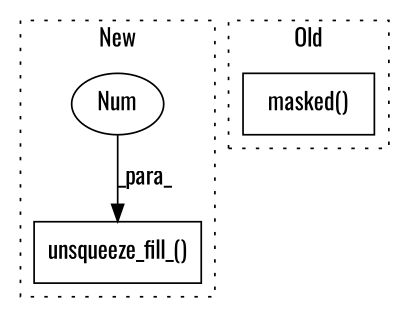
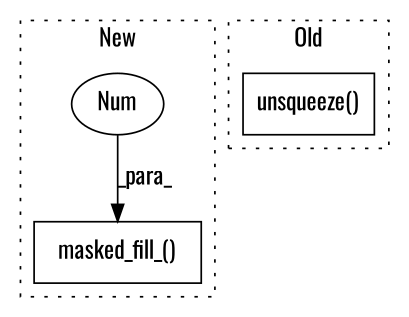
node "masked()": label "masked()" -> "unsqueeze()"
node "unsqueeze_fill_()": label "unsqueeze_fill_()" -> "masked_fill_()"
